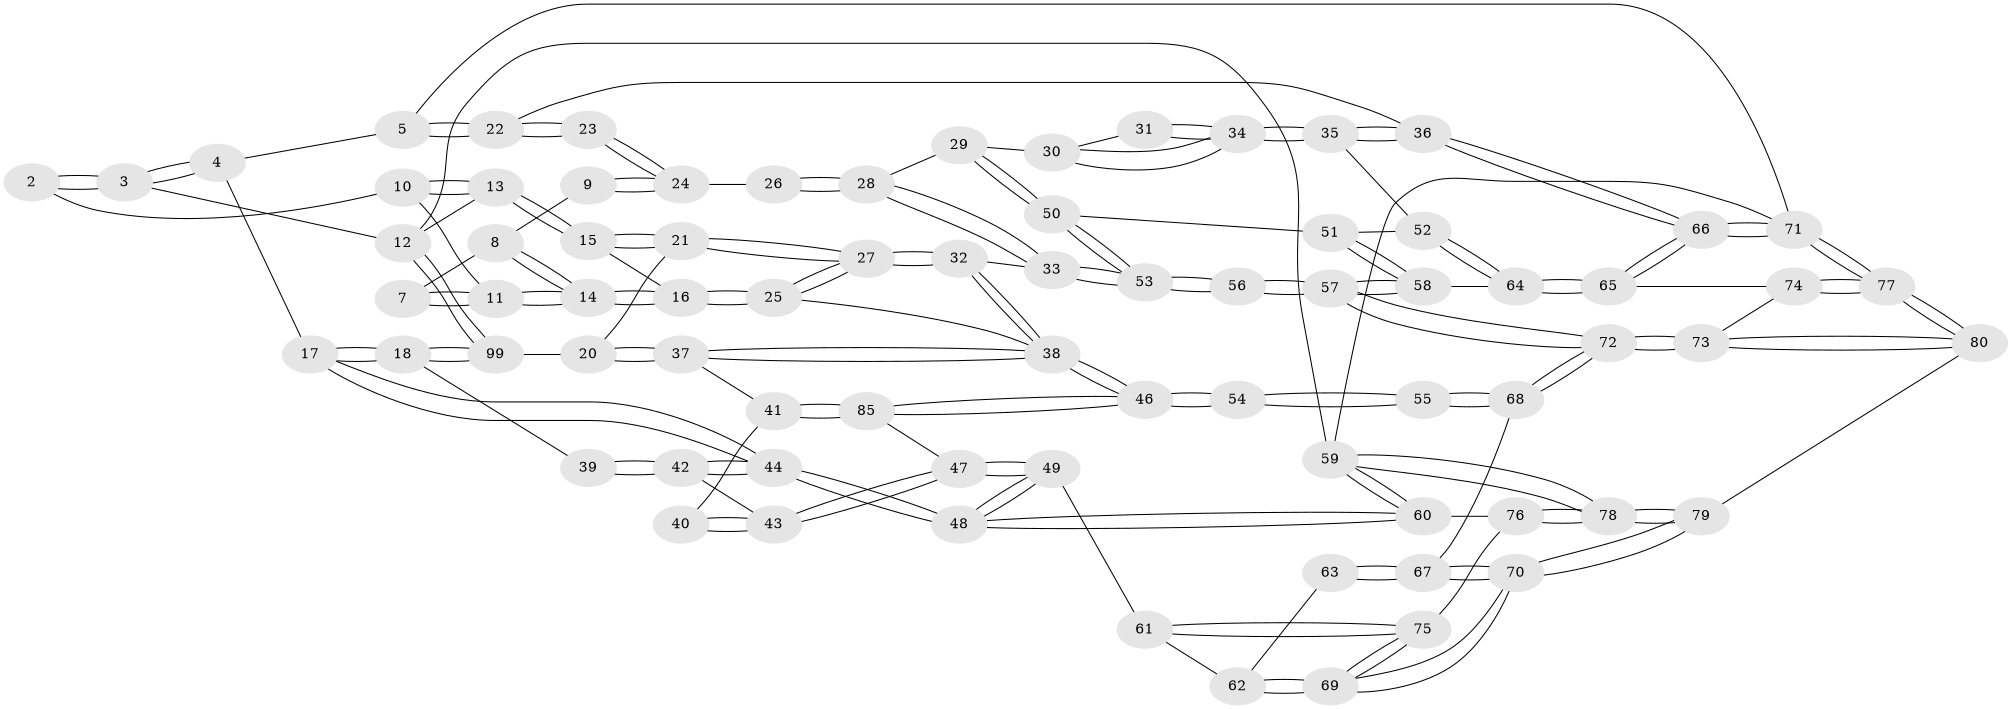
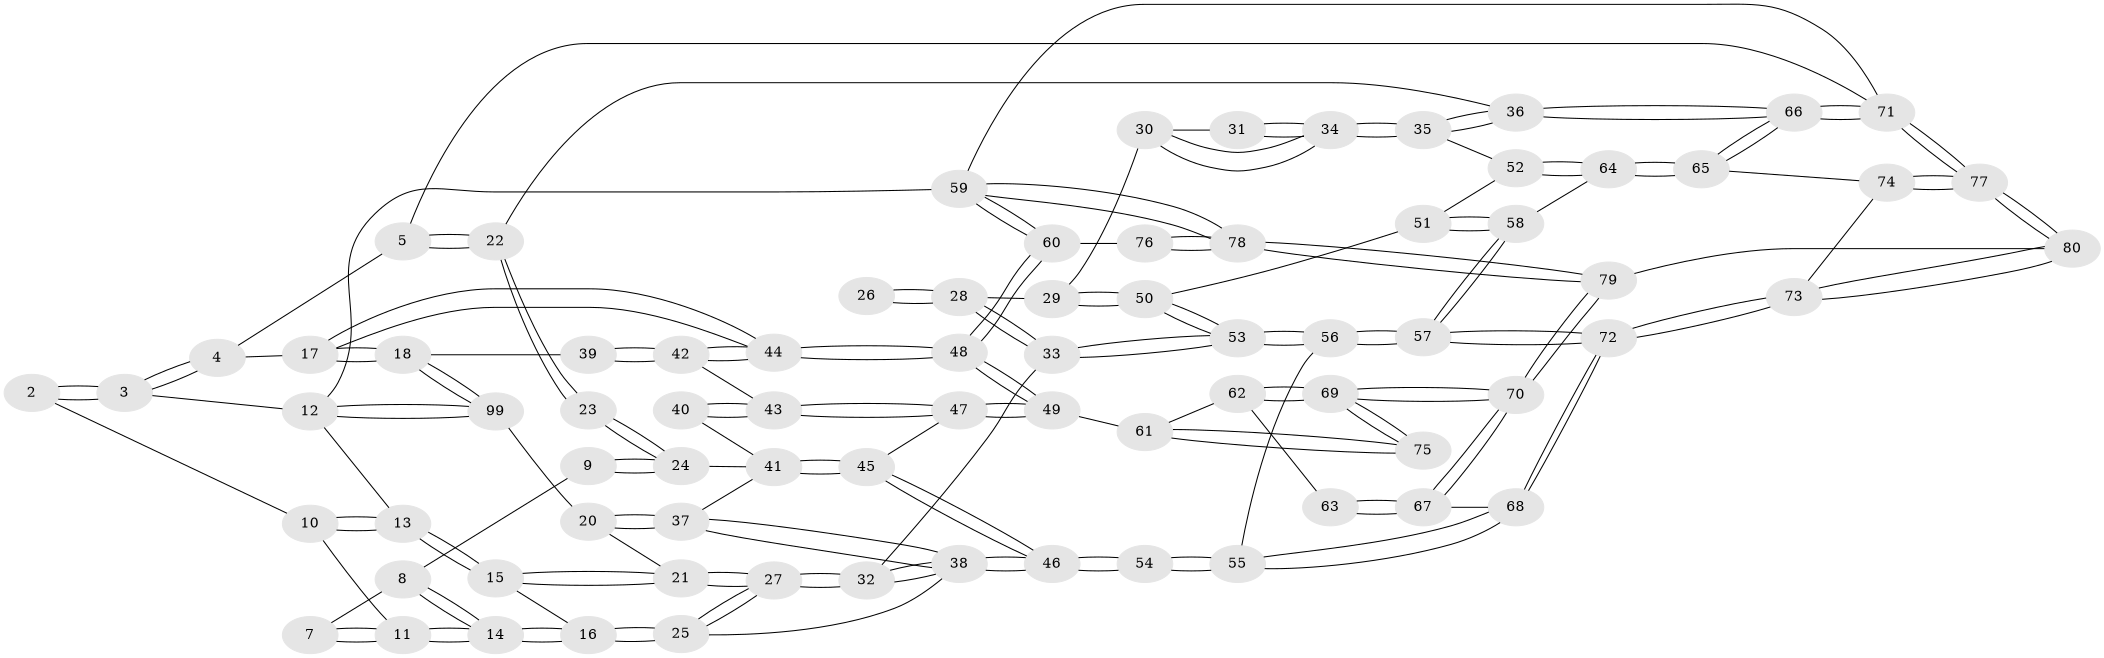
edge "24" -- "26": now "24" -- "41"
node "85": label "85" -> "45"
edge "56" -- "55": added
edge "76" -- "75": removed
